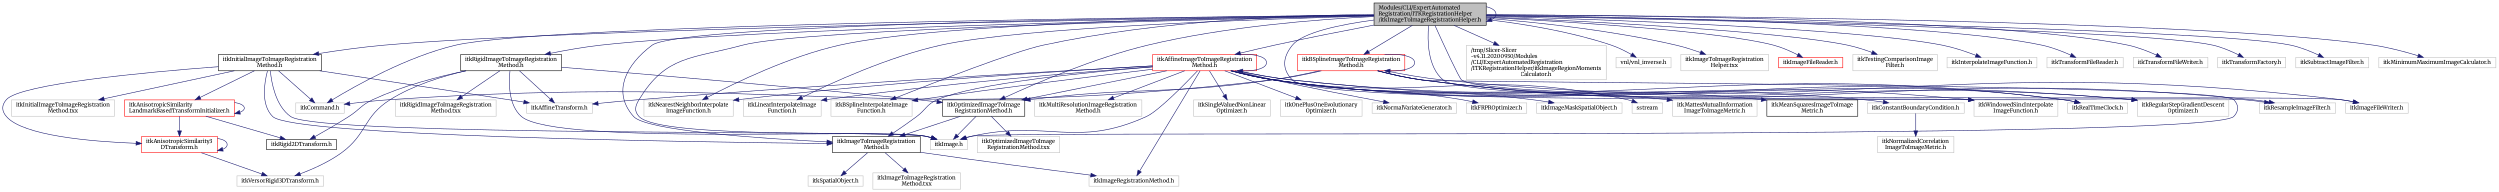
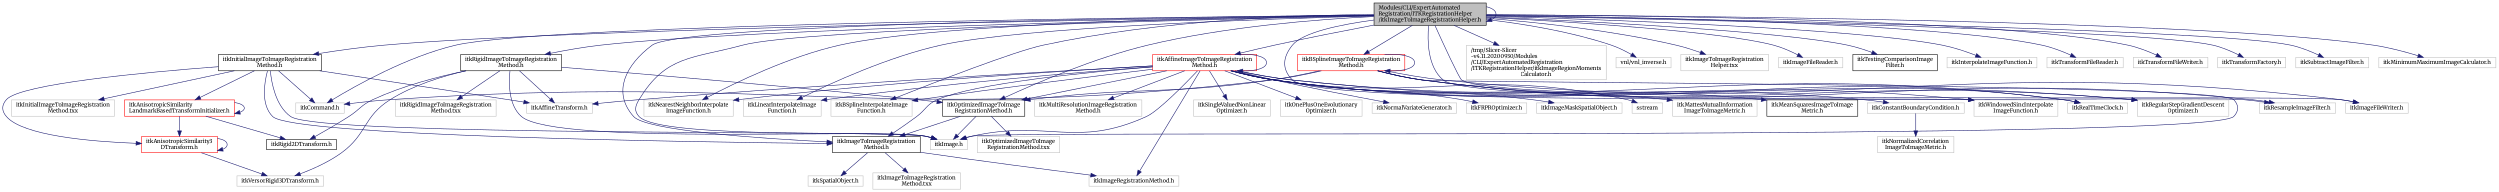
node "itkImageFileReader.h": color red -> grey75
node "itkTestingComparisonImage Filter.h": color grey75 -> black
